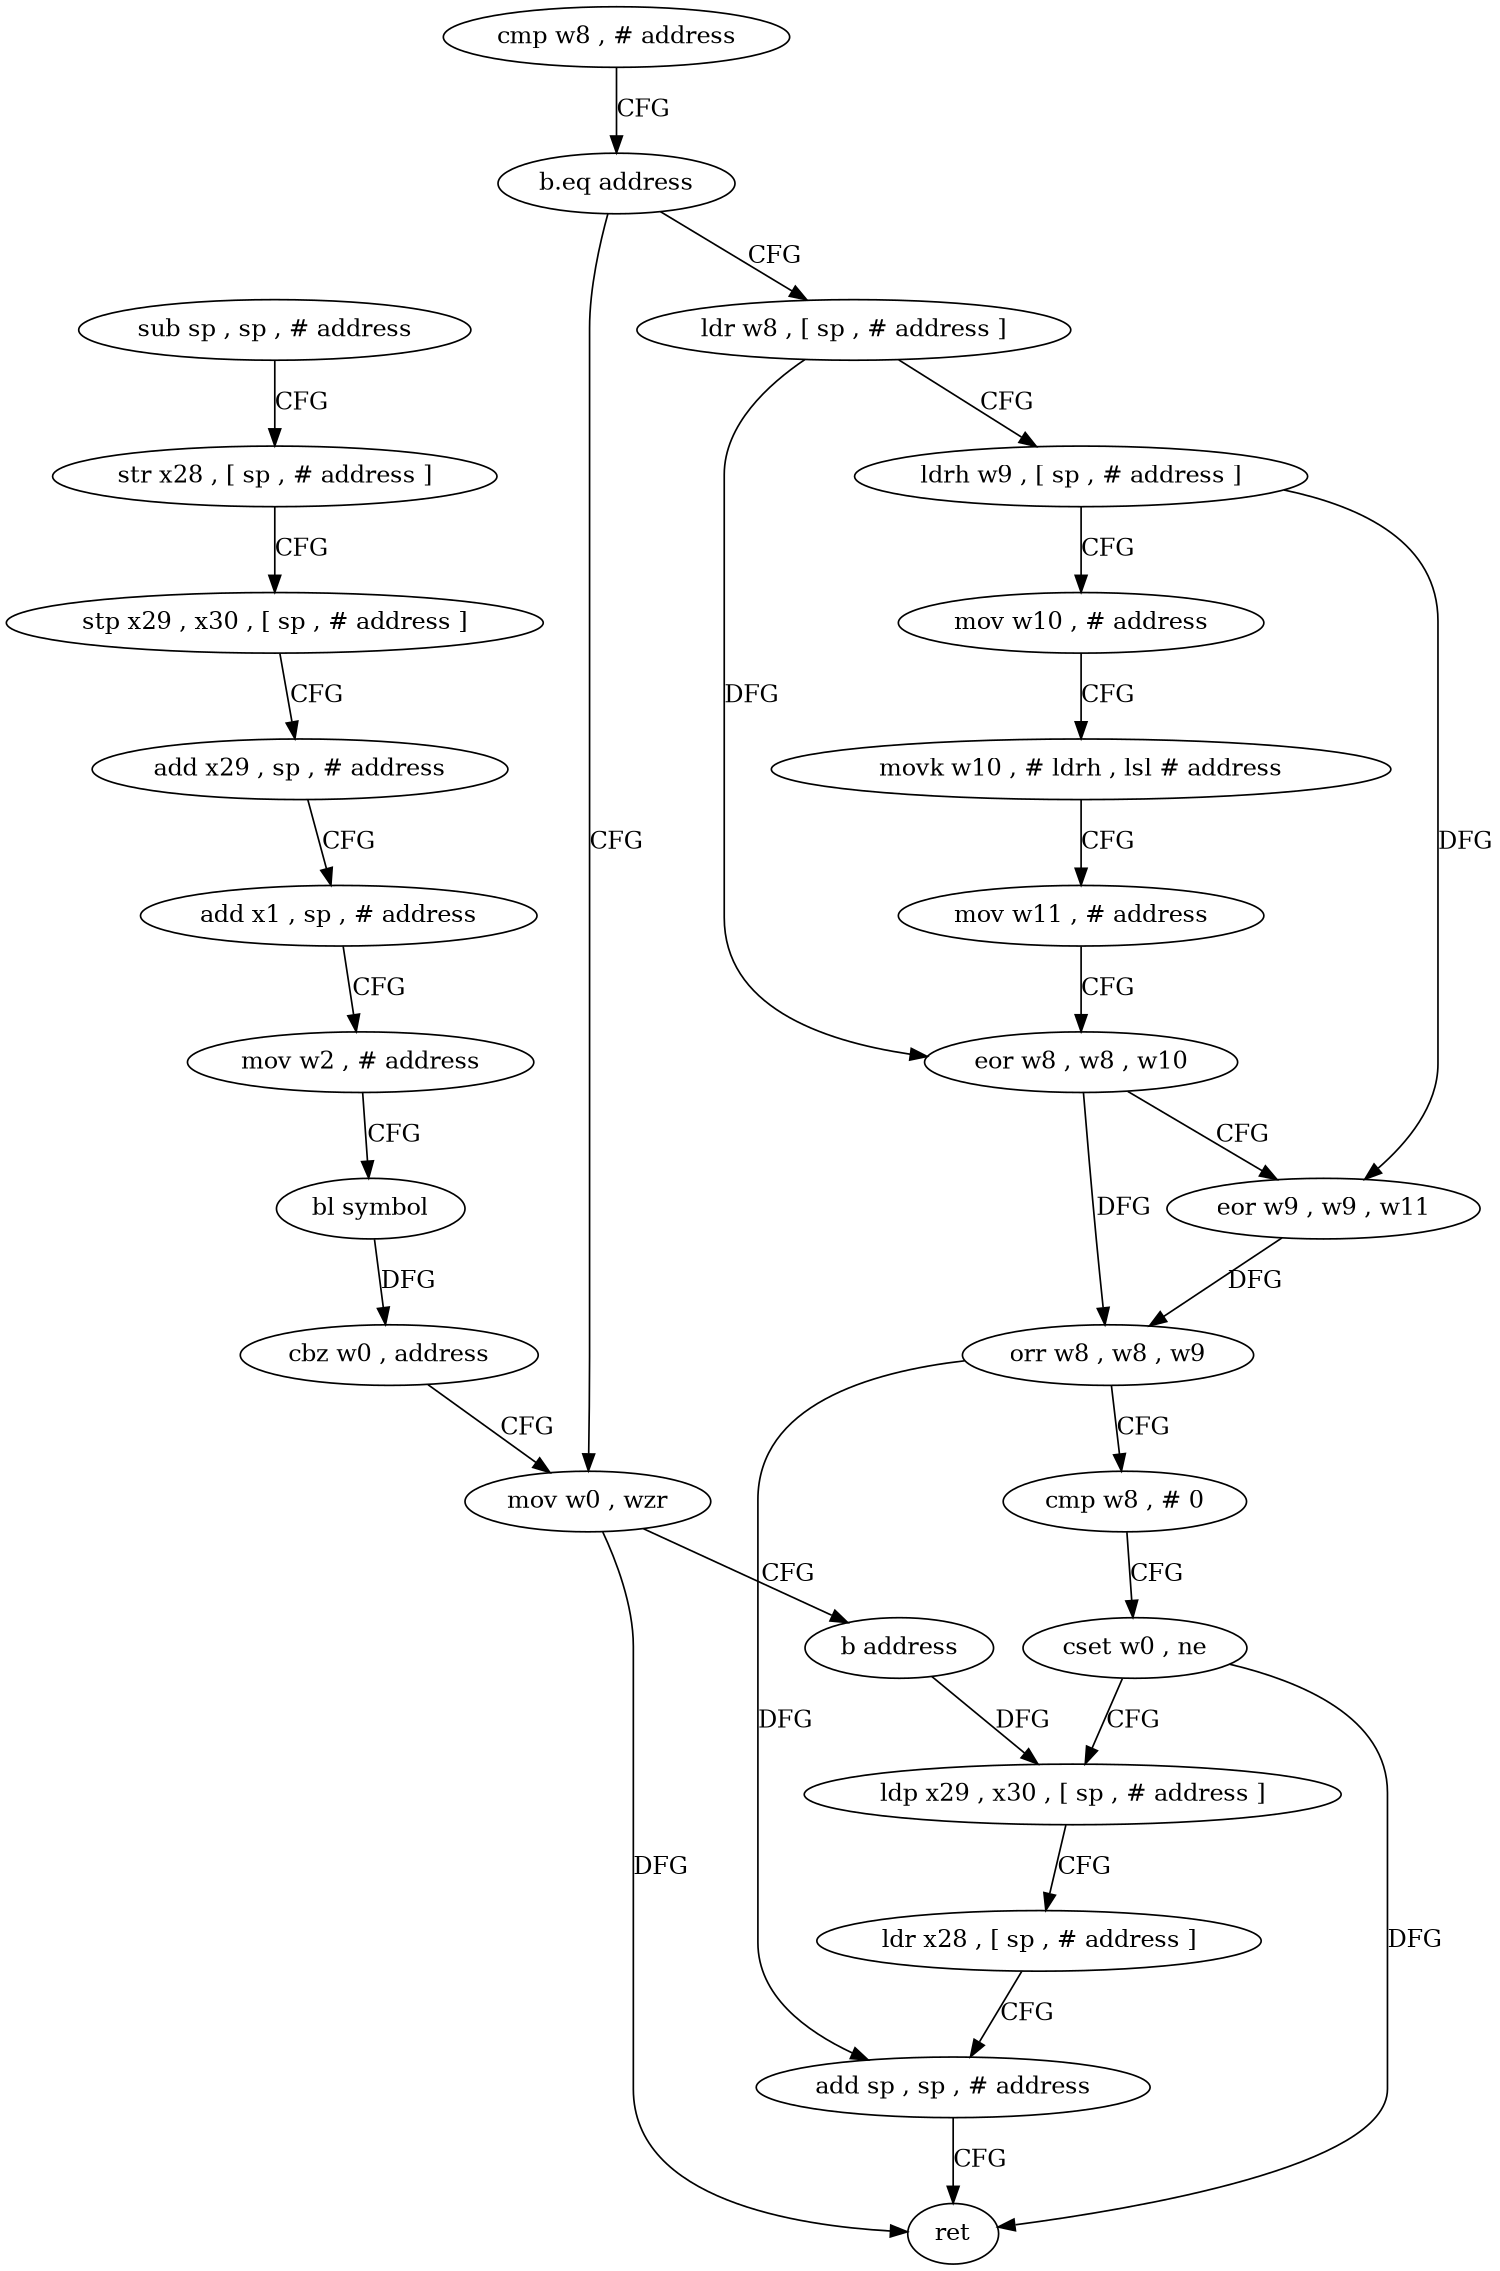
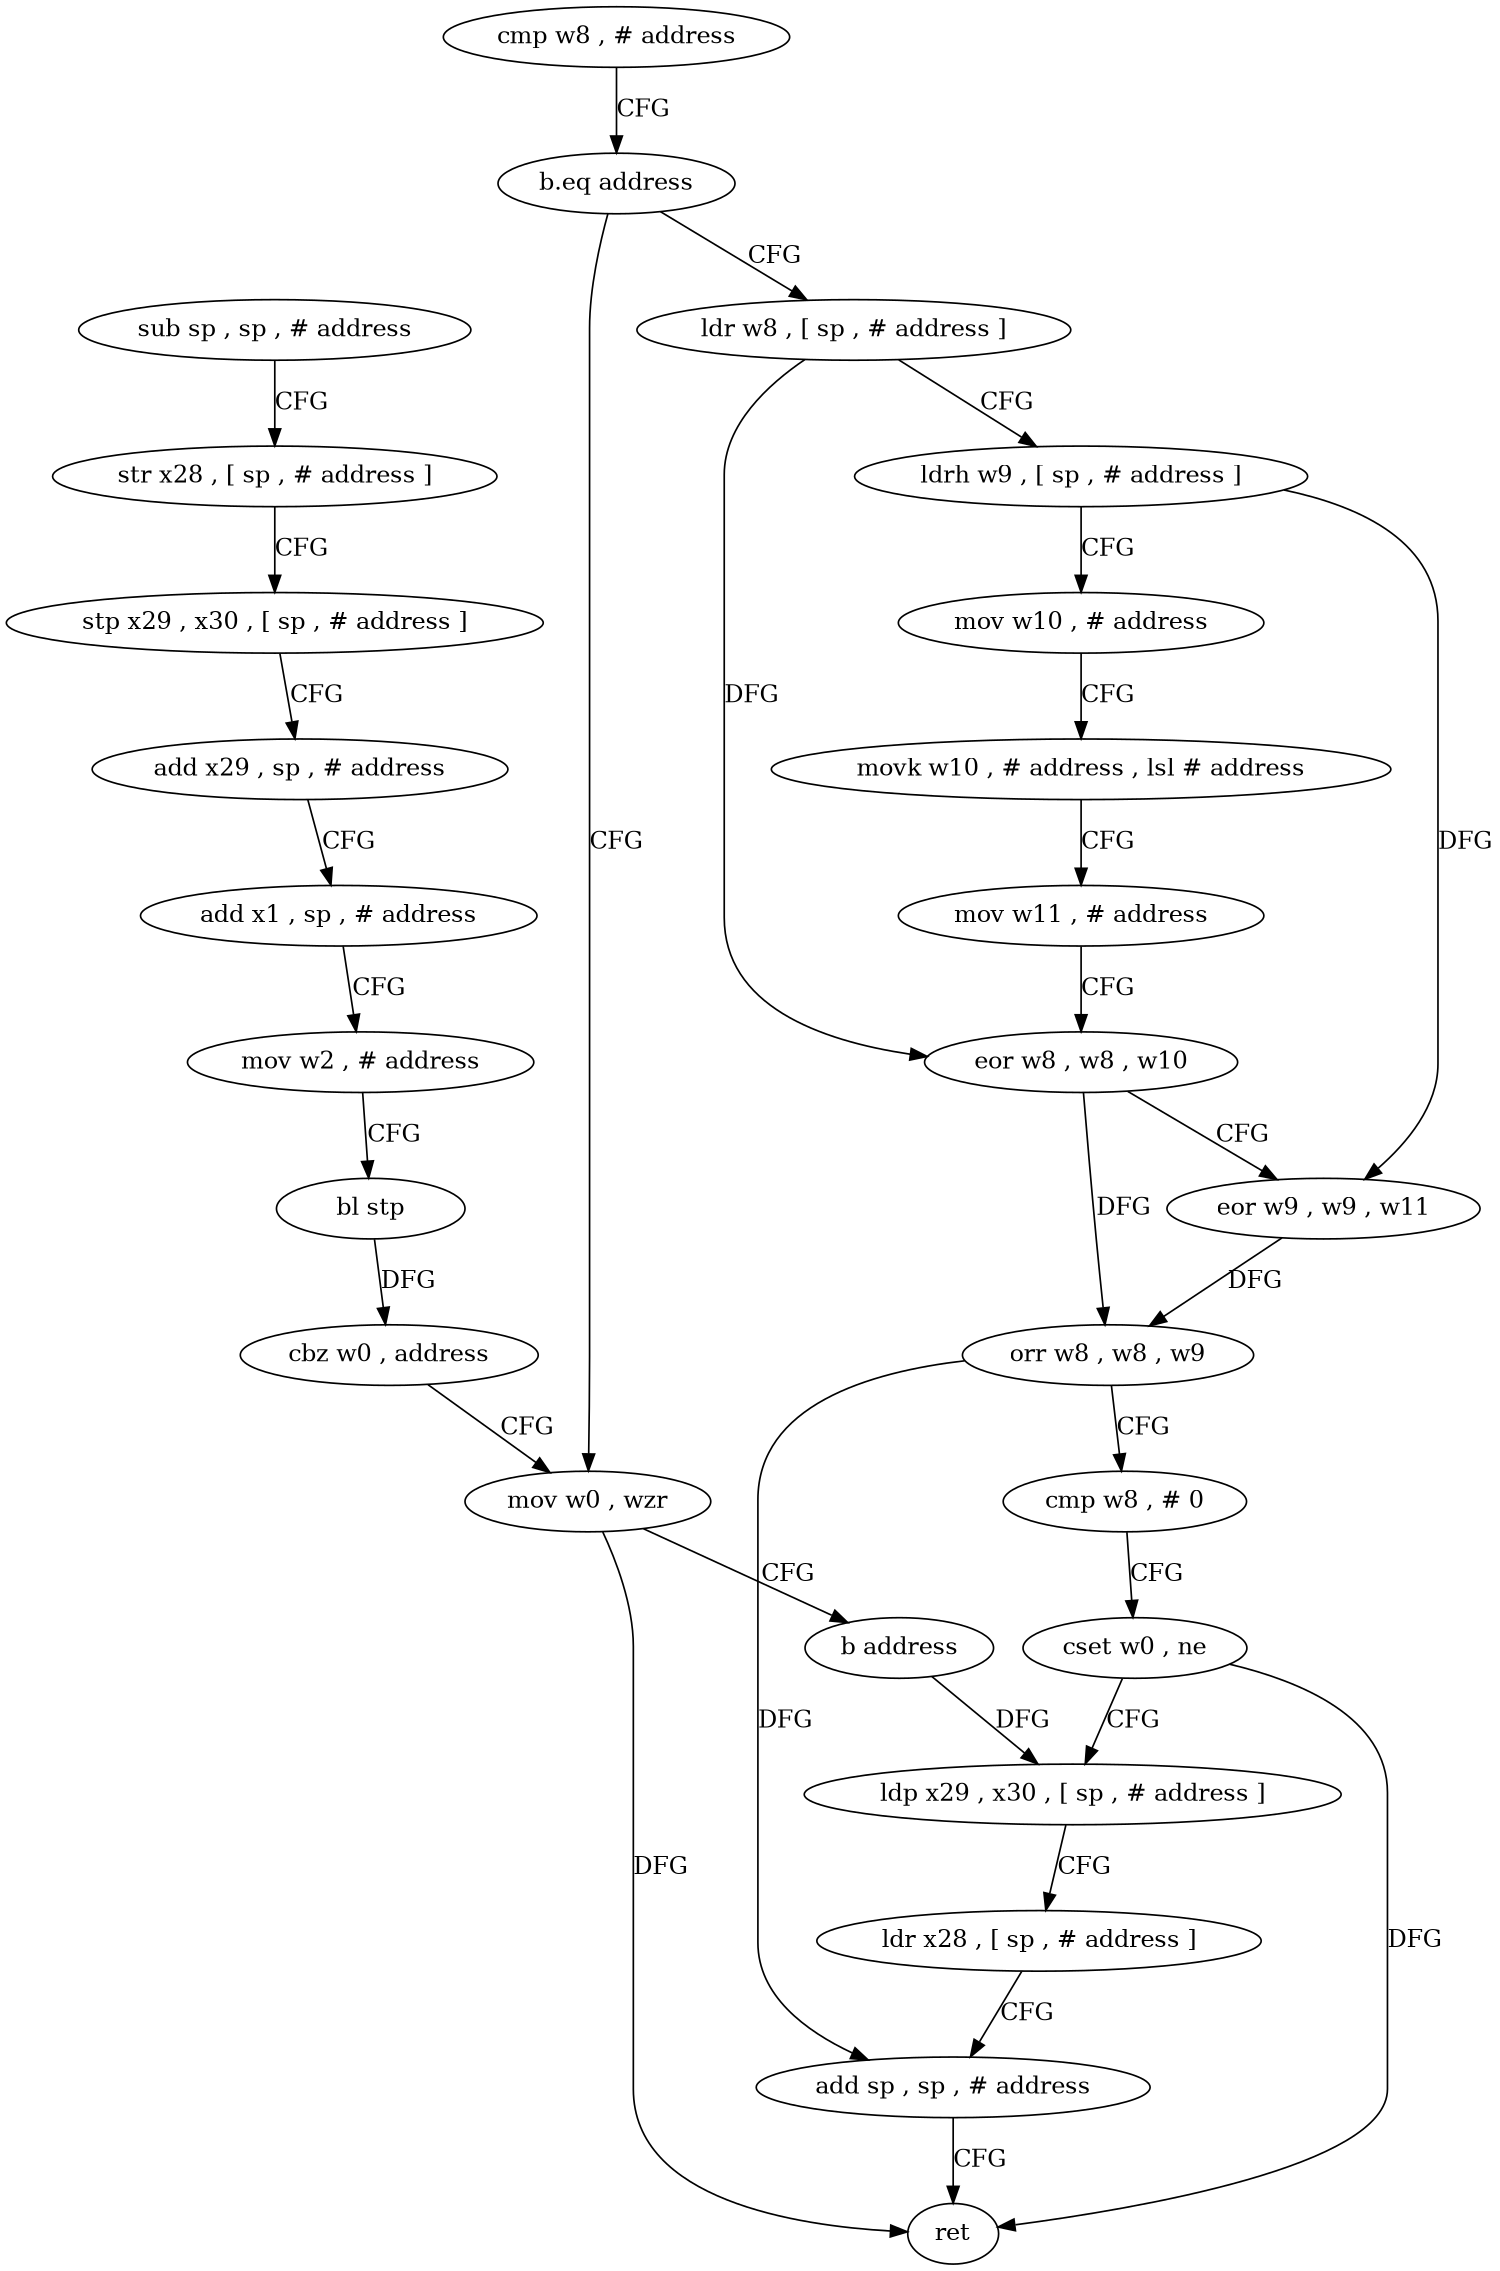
node "movk w10 , # ldrh , lsl # address": label "movk w10 , # ldrh , lsl # address" -> "movk w10 , # address , lsl # address"
node "bl symbol": label "bl symbol" -> "bl stp"
